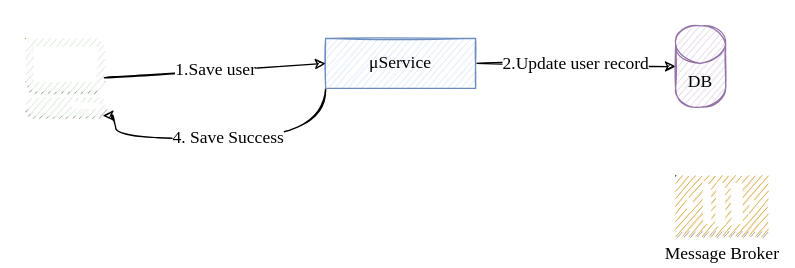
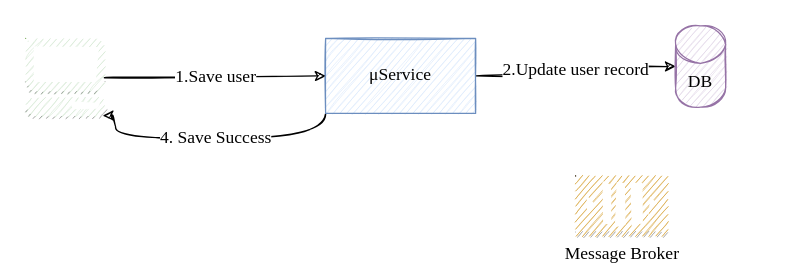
node "μService": size 150x50 -> 150x75
node "Message Broker": moved (722, 206) -> (622, 206)
